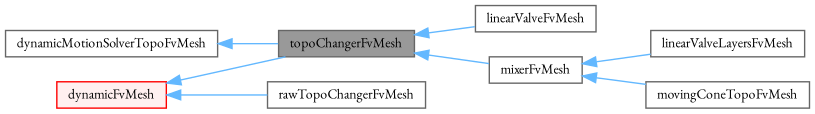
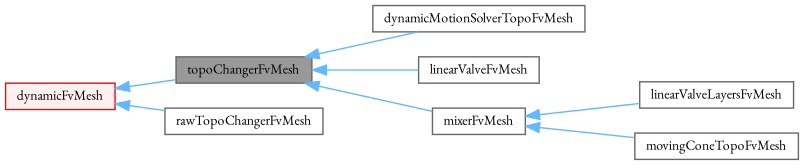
edge "topoChangerFvMesh" -> "dynamicMotionSolverTopoFvMesh": reversed
